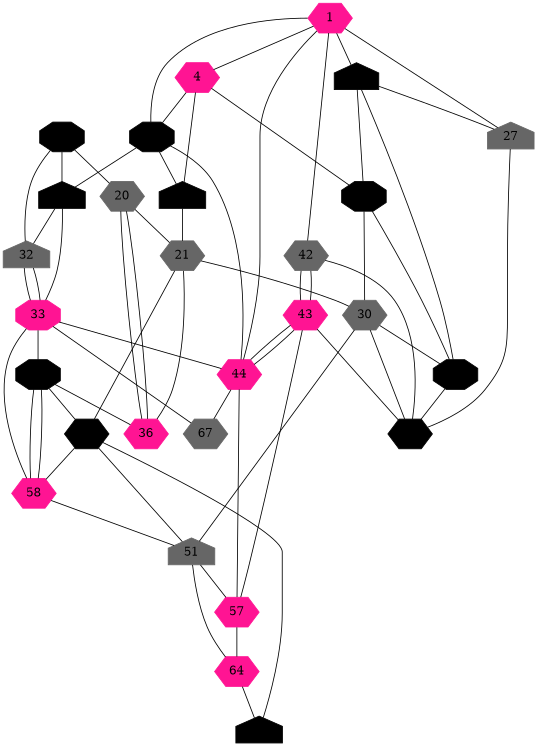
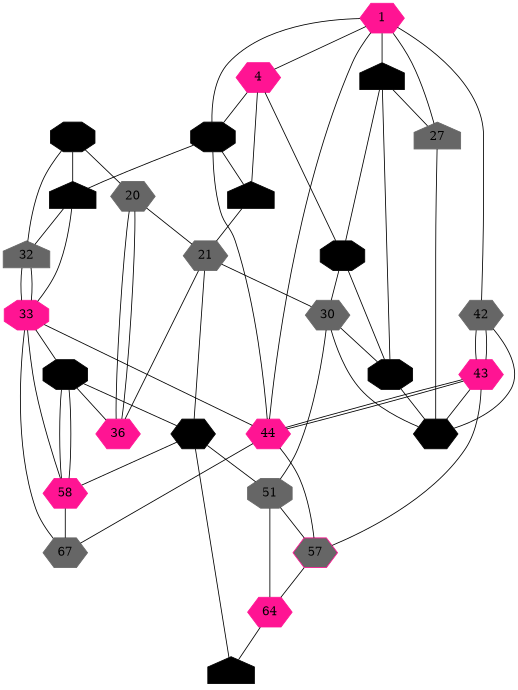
edge "58" -- "51": now "58" -- "67"
node "51": shape house -> octagon
node "57": fillcolor deeppink -> gray40
